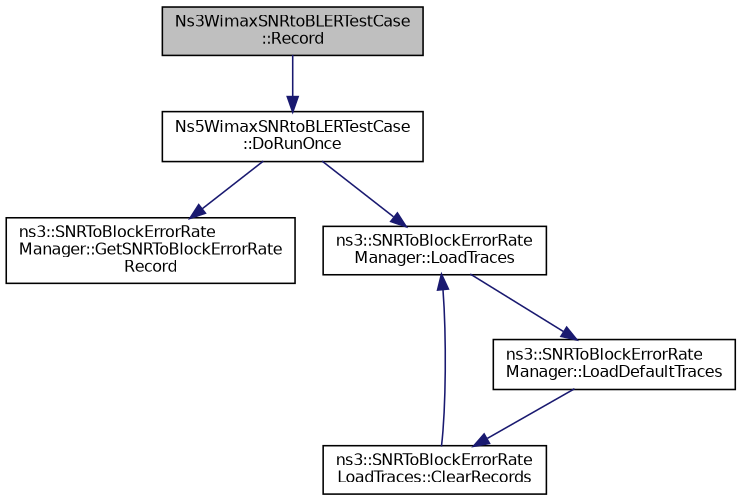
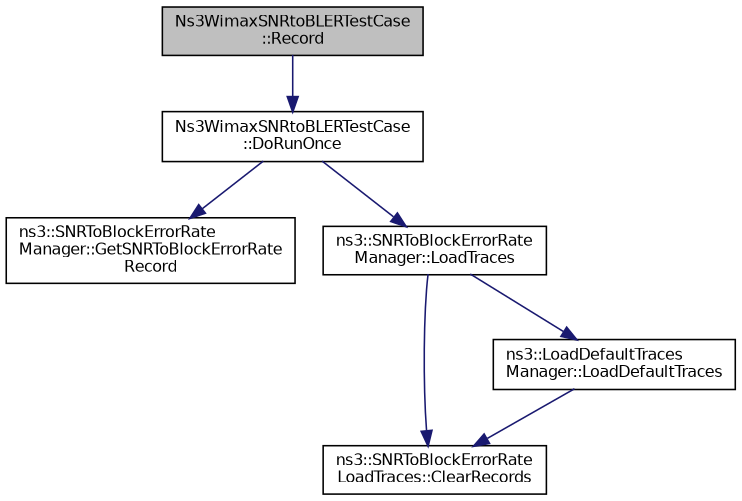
node "Ns5WimaxSNRtoBLERTestCase ::DoRunOnce": label "Ns5WimaxSNRtoBLERTestCase ::DoRunOnce" -> "Ns3WimaxSNRtoBLERTestCase ::DoRunOnce"
node "ns3::SNRToBlockErrorRate Manager::LoadDefaultTraces": label "ns3::SNRToBlockErrorRate Manager::LoadDefaultTraces" -> "ns3::LoadDefaultTraces Manager::LoadDefaultTraces"
edge "ns3::SNRToBlockErrorRate LoadTraces::ClearRecords" -> "ns3::SNRToBlockErrorRate Manager::LoadTraces": reversed
